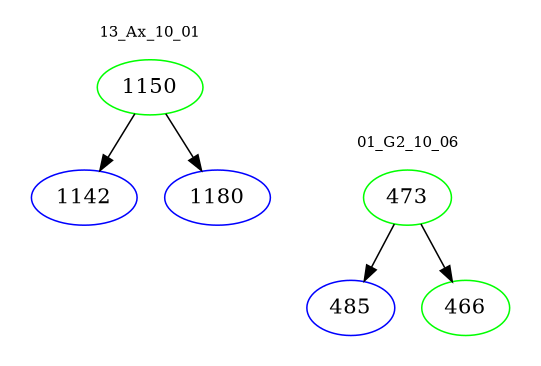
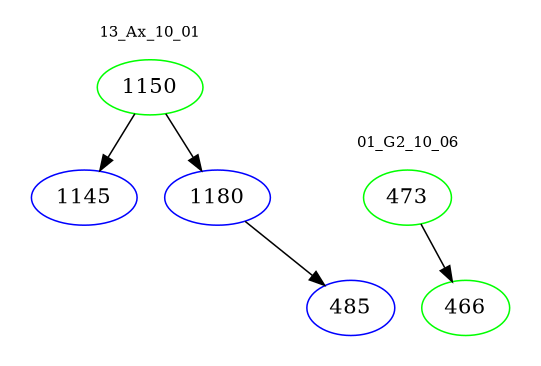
node "1142": label "1142" -> "1145"
edge "473" -> "485": now "1180" -> "485"
